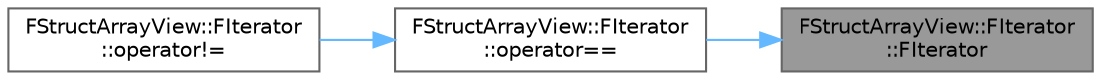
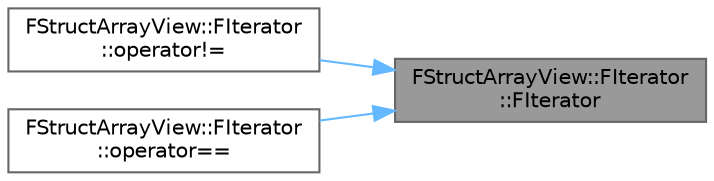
edge "FStructArrayView::FIterator ::operator!=" -> "FStructArrayView::FIterator ::operator==": now "FStructArrayView::FIterator ::operator!=" -> "FStructArrayView::FIterator ::FIterator"
